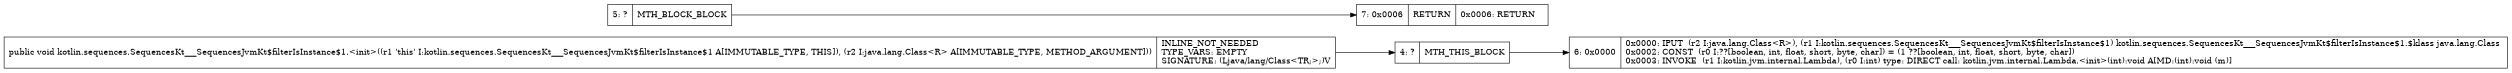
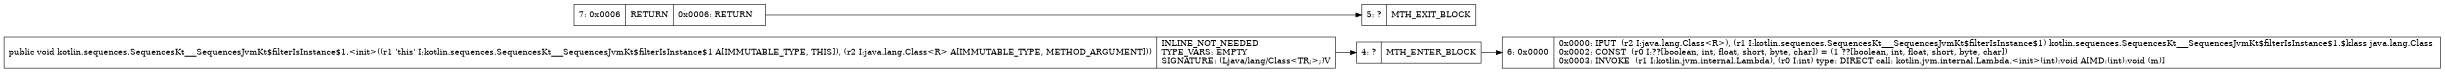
node "5: ?": text "MTH_BLOCK_BLOCK" -> "MTH_EXIT_BLOCK"
edge "5: ?" -> "7: 0x0006": reversed
node "4: ?": text "MTH_THIS_BLOCK" -> "MTH_ENTER_BLOCK"
